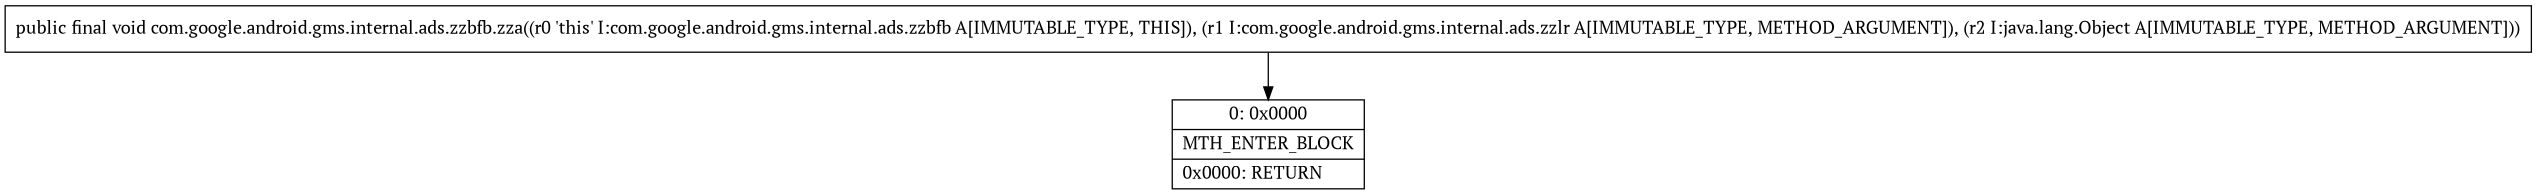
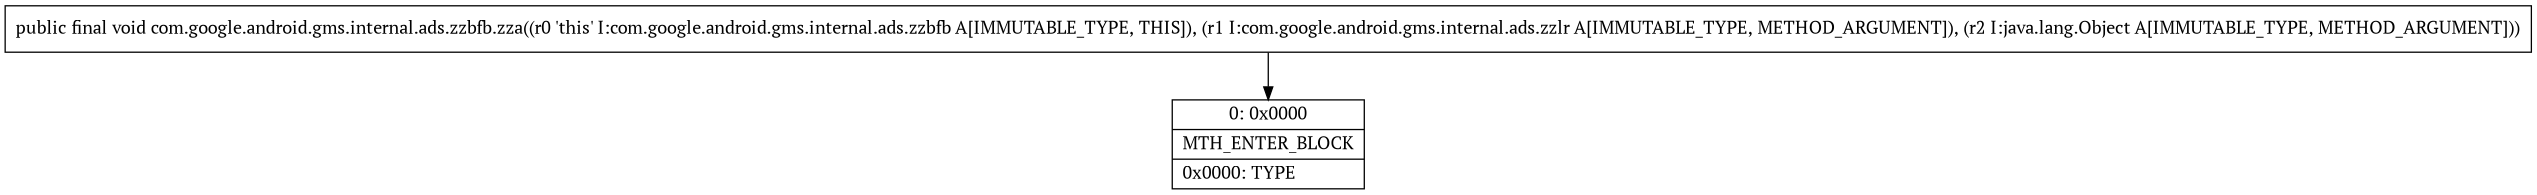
node "0: 0x0000": text "0x0000: RETURN" -> "0x0000: TYPE"
